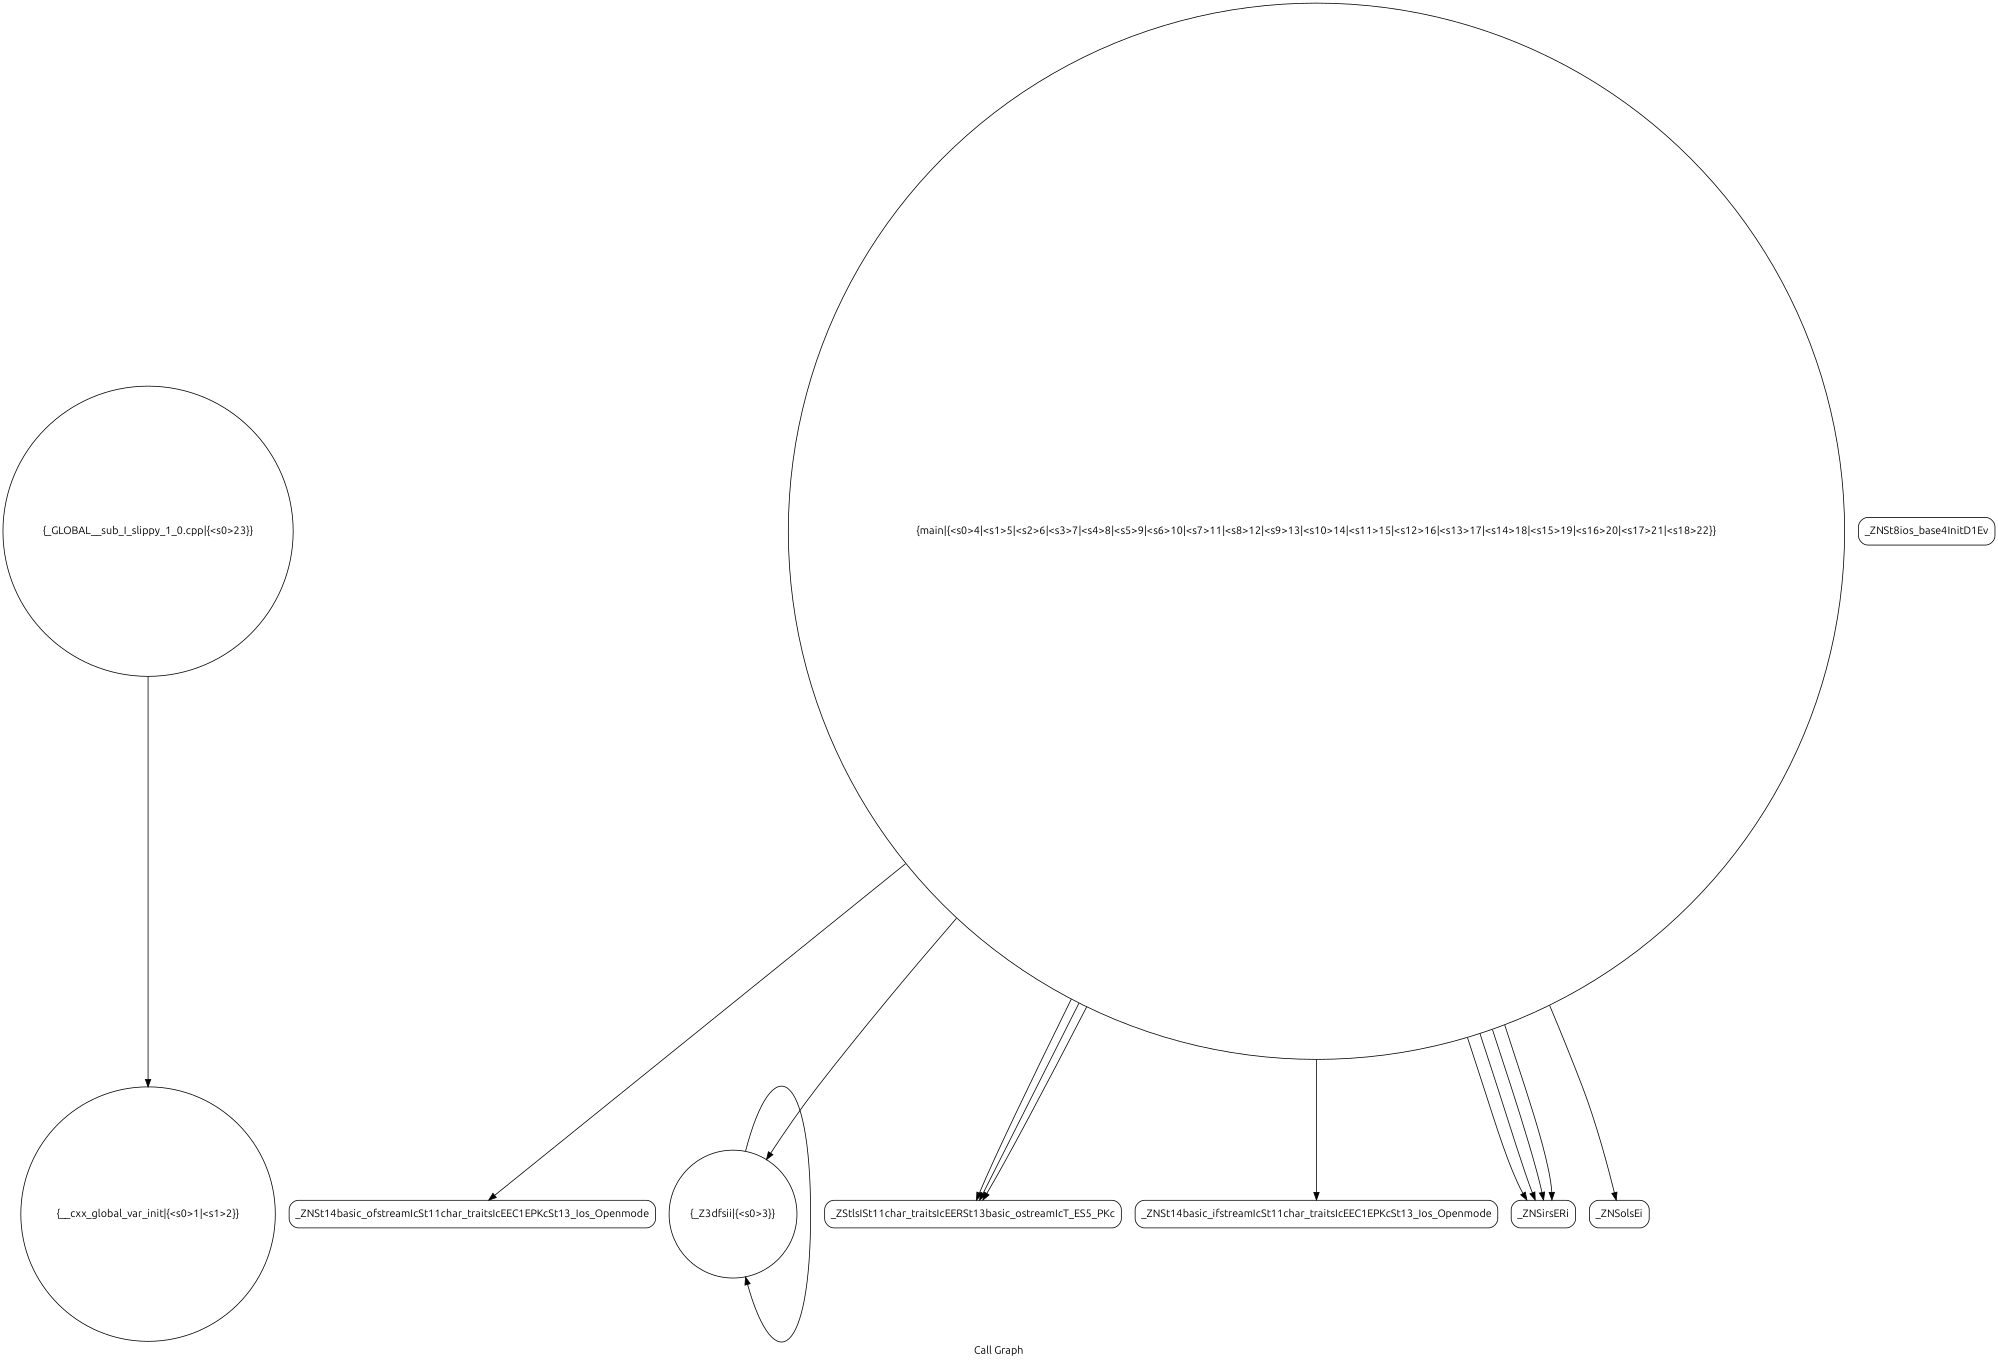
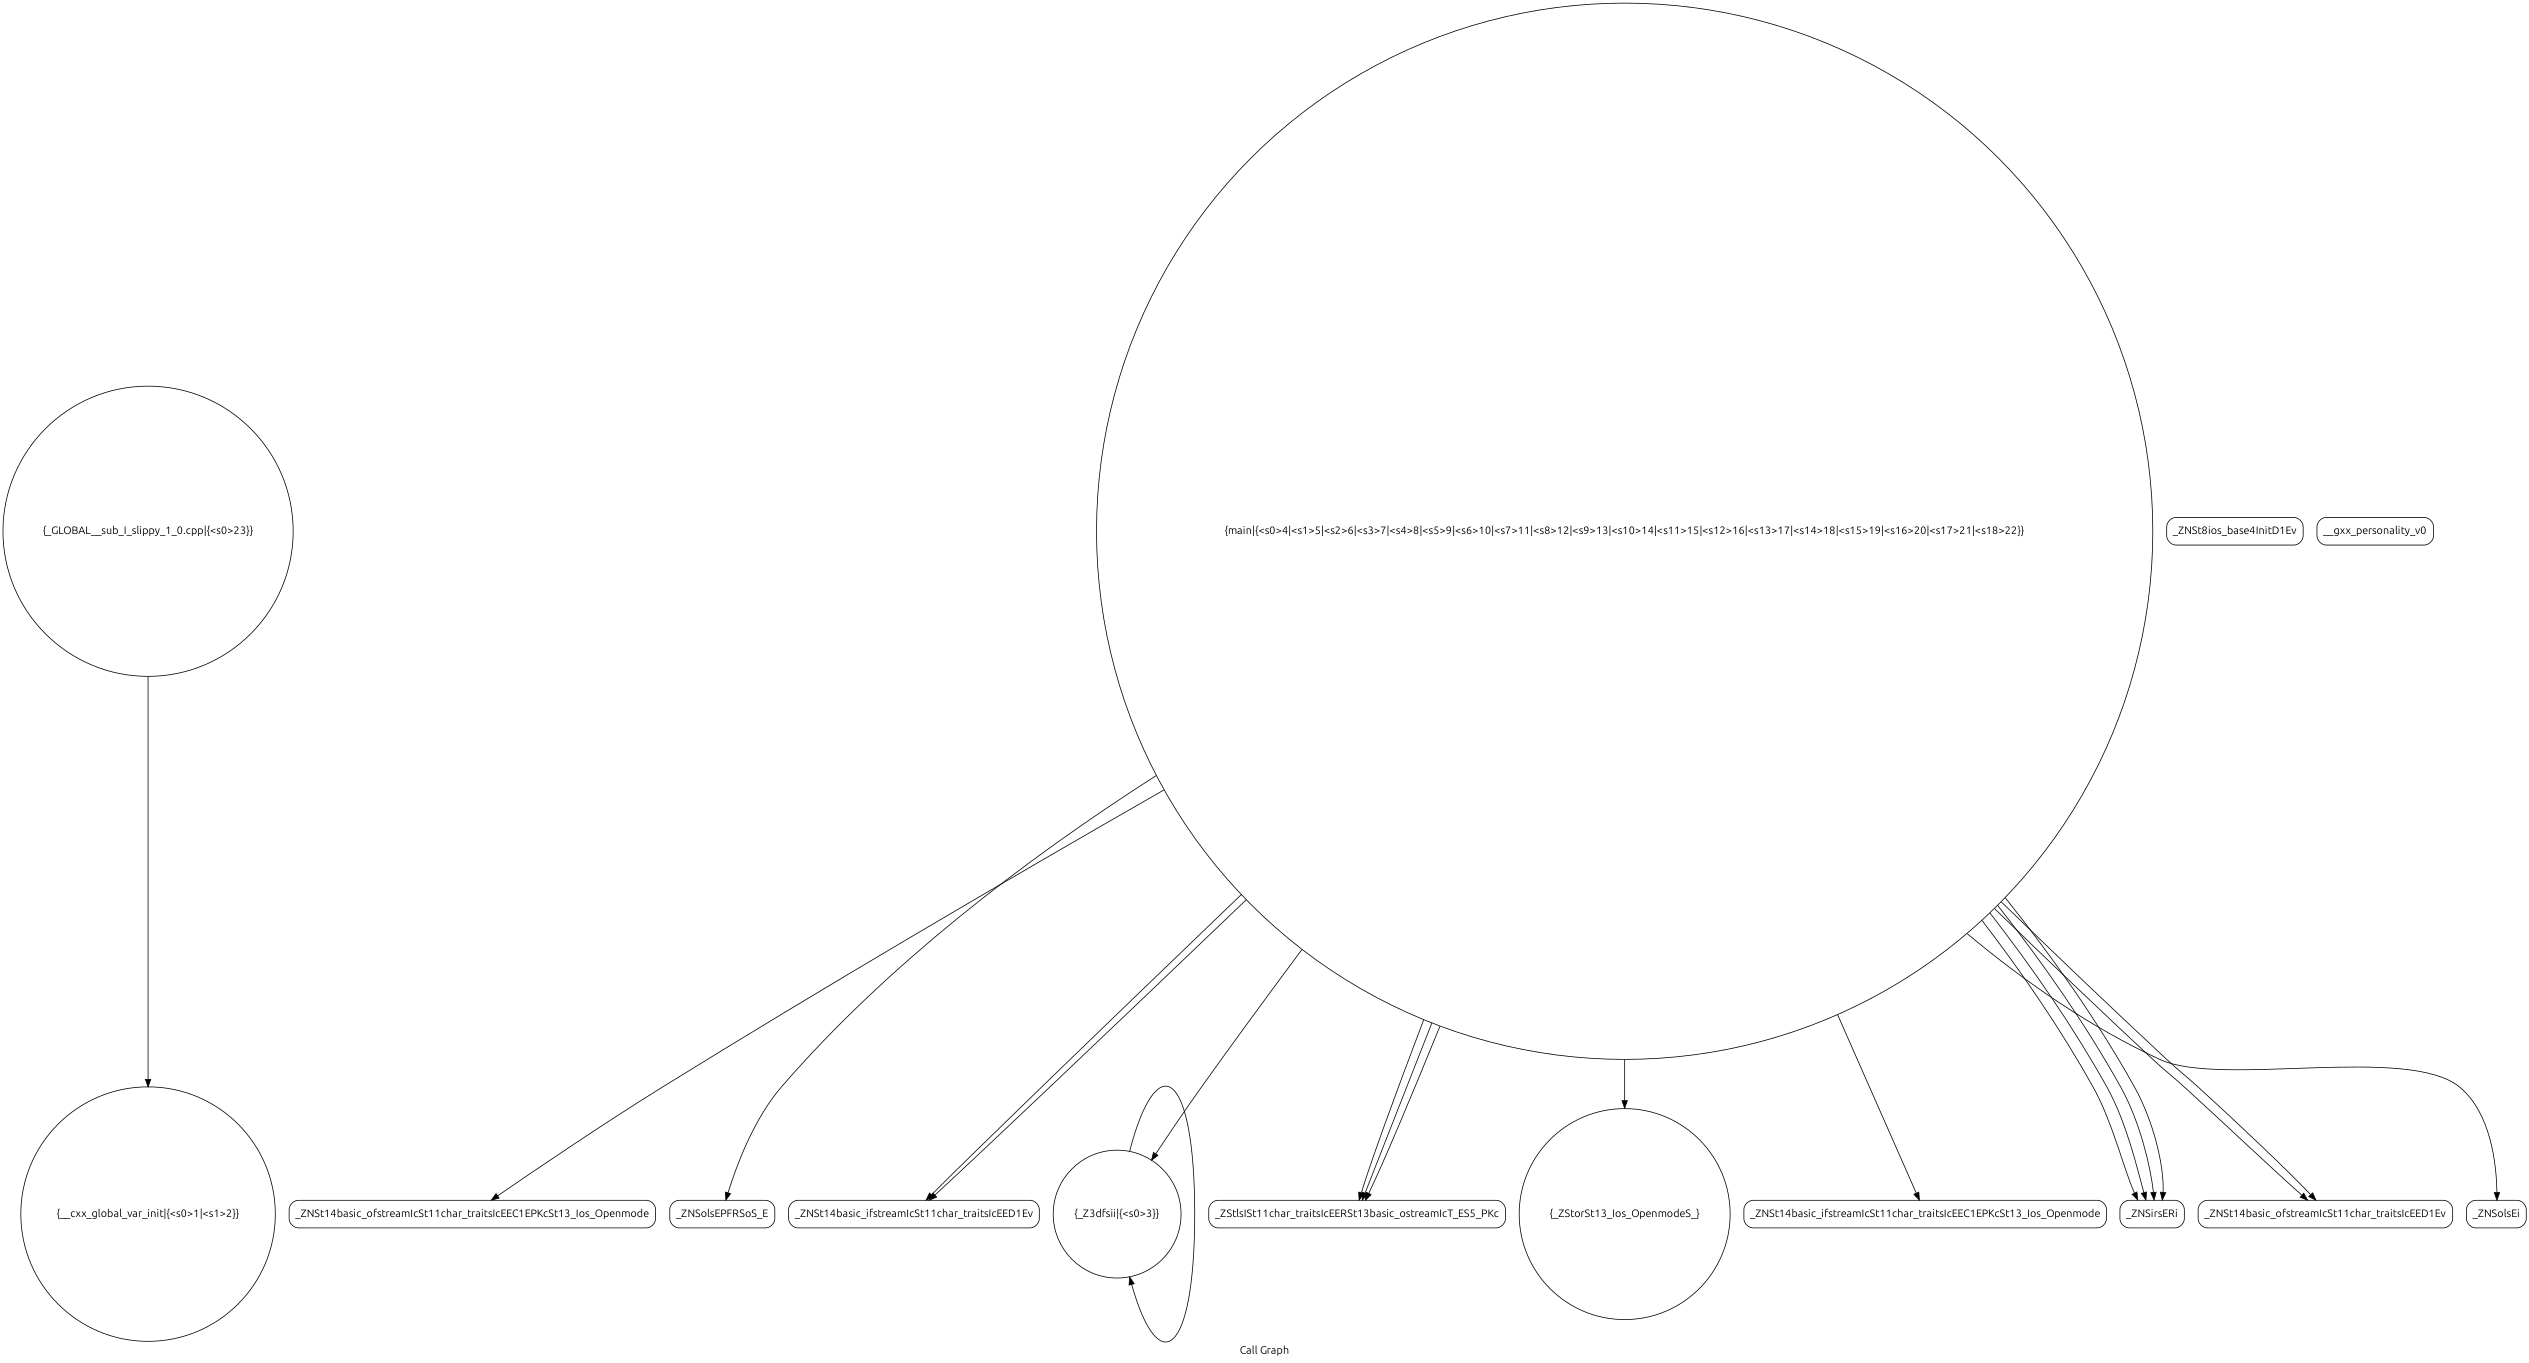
node "__gxx_personality_v0": added
node "_ZNSolsEPFRSoS_E": added
node "_ZNSt14basic_ifstreamIcSt11char_traitsIcEED1Ev": added
node "{_ZStorSt13_Ios_OpenmodeS_}": added
node "_ZNSt14basic_ofstreamIcSt11char_traitsIcEED1Ev": added
